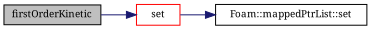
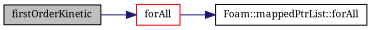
node "set": label "set" -> "forAll"
node "Foam::mappedPtrList::set": label "Foam::mappedPtrList::set" -> "Foam::mappedPtrList::forAll"
